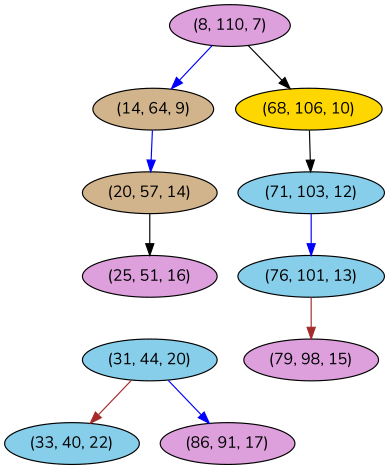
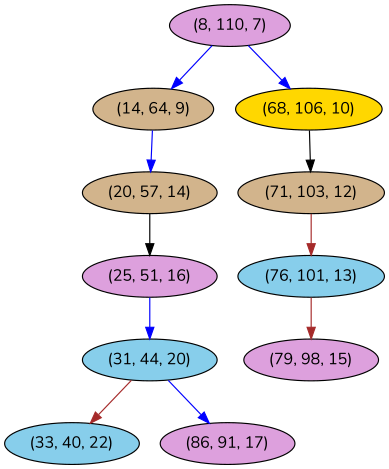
edge "(8, 110, 7)" -> "(68, 106, 10)": color black -> blue
node "(71, 103, 12)": fillcolor skyblue -> tan
edge "(71, 103, 12)" -> "(76, 101, 13)": color blue -> brown
edge "(25, 51, 16)" -> "(31, 44, 20)": added
